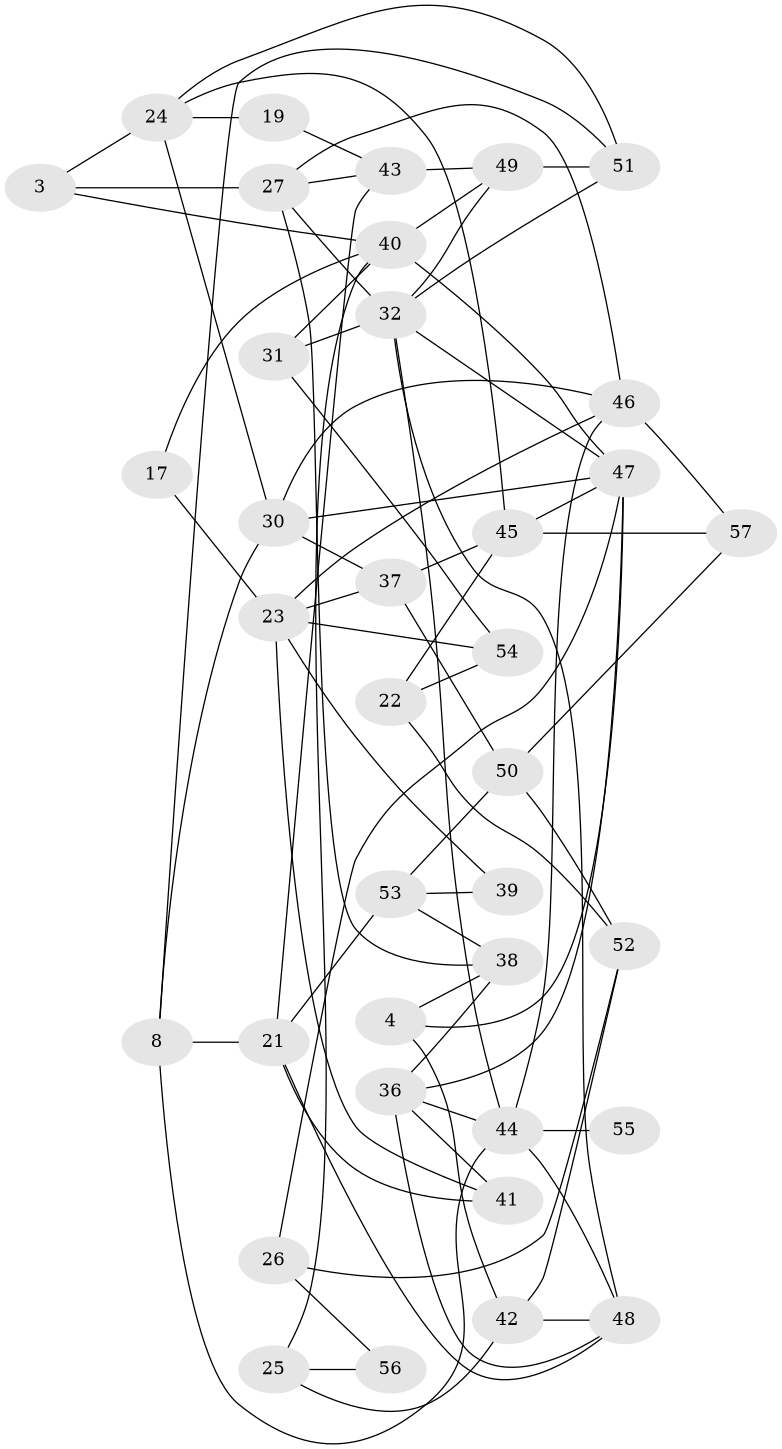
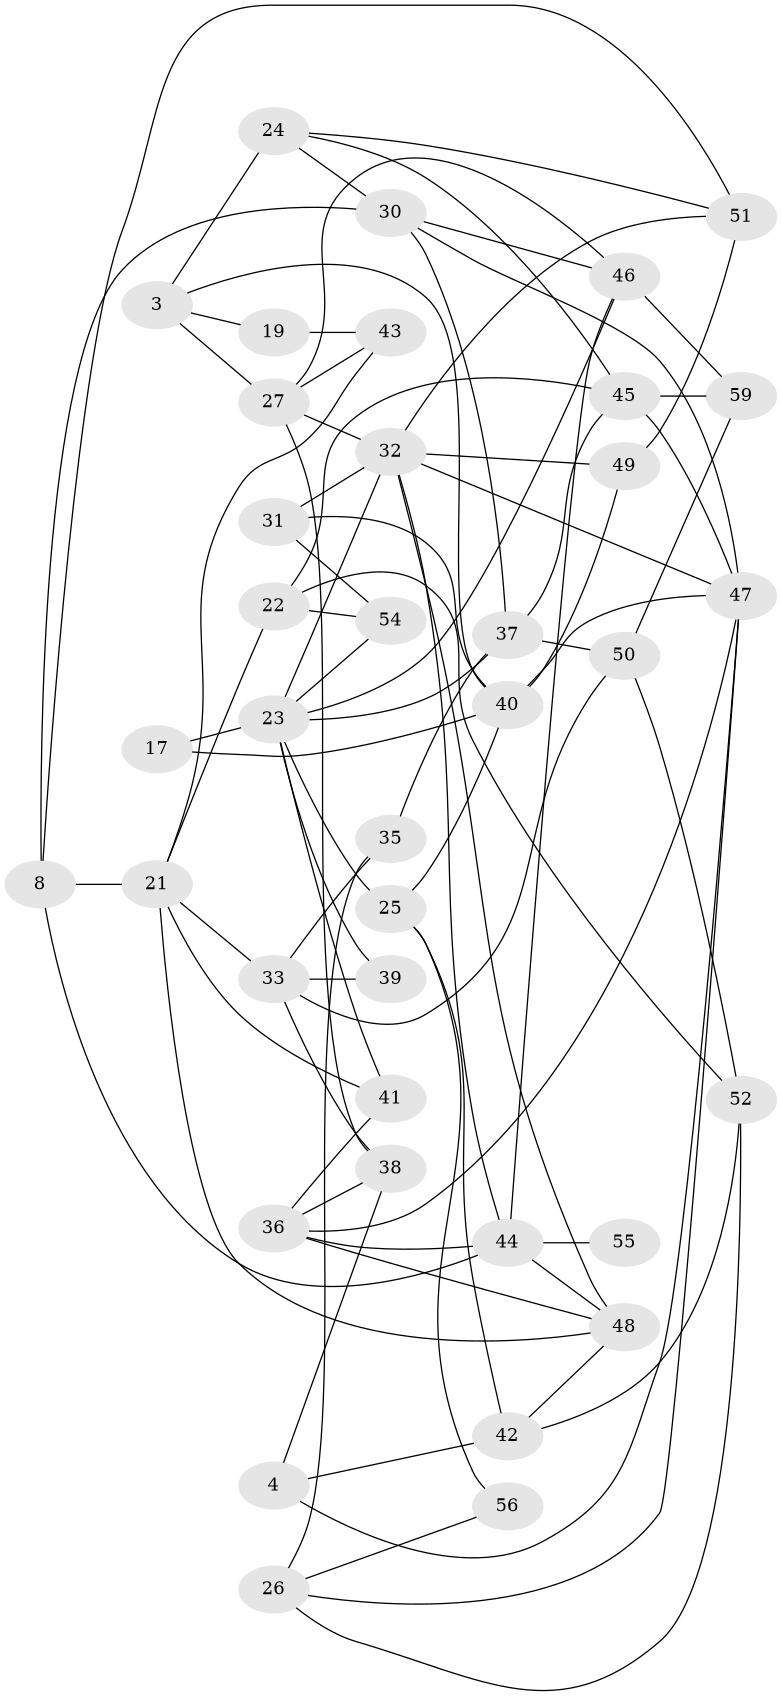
edge "24" -- "19": now "3" -- "19"
edge "49" -- "43": removed
node "57": label "57" -> "59"
edge "32" -- "23": added
edge "22" -- "21": added
edge "23" -- "25": added
node "35": added
node "53": label "53" -> "33"
